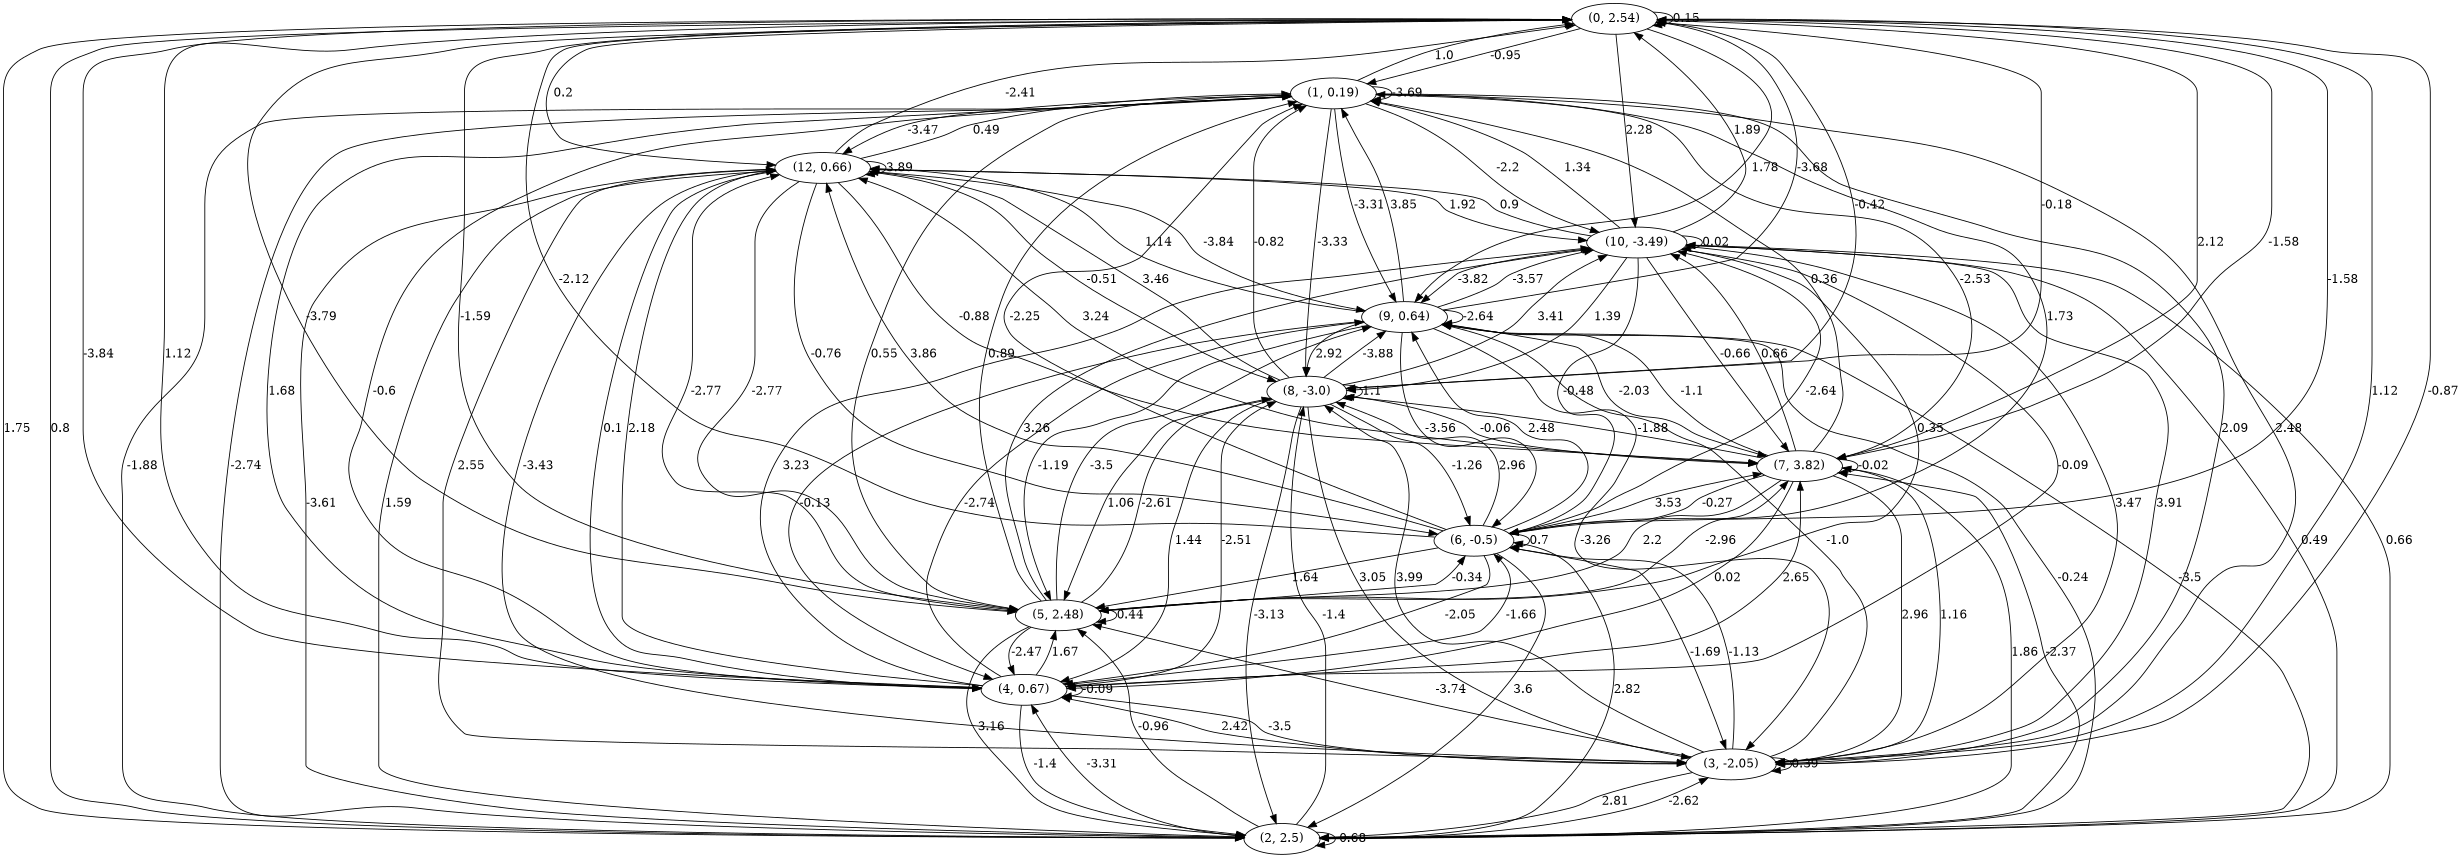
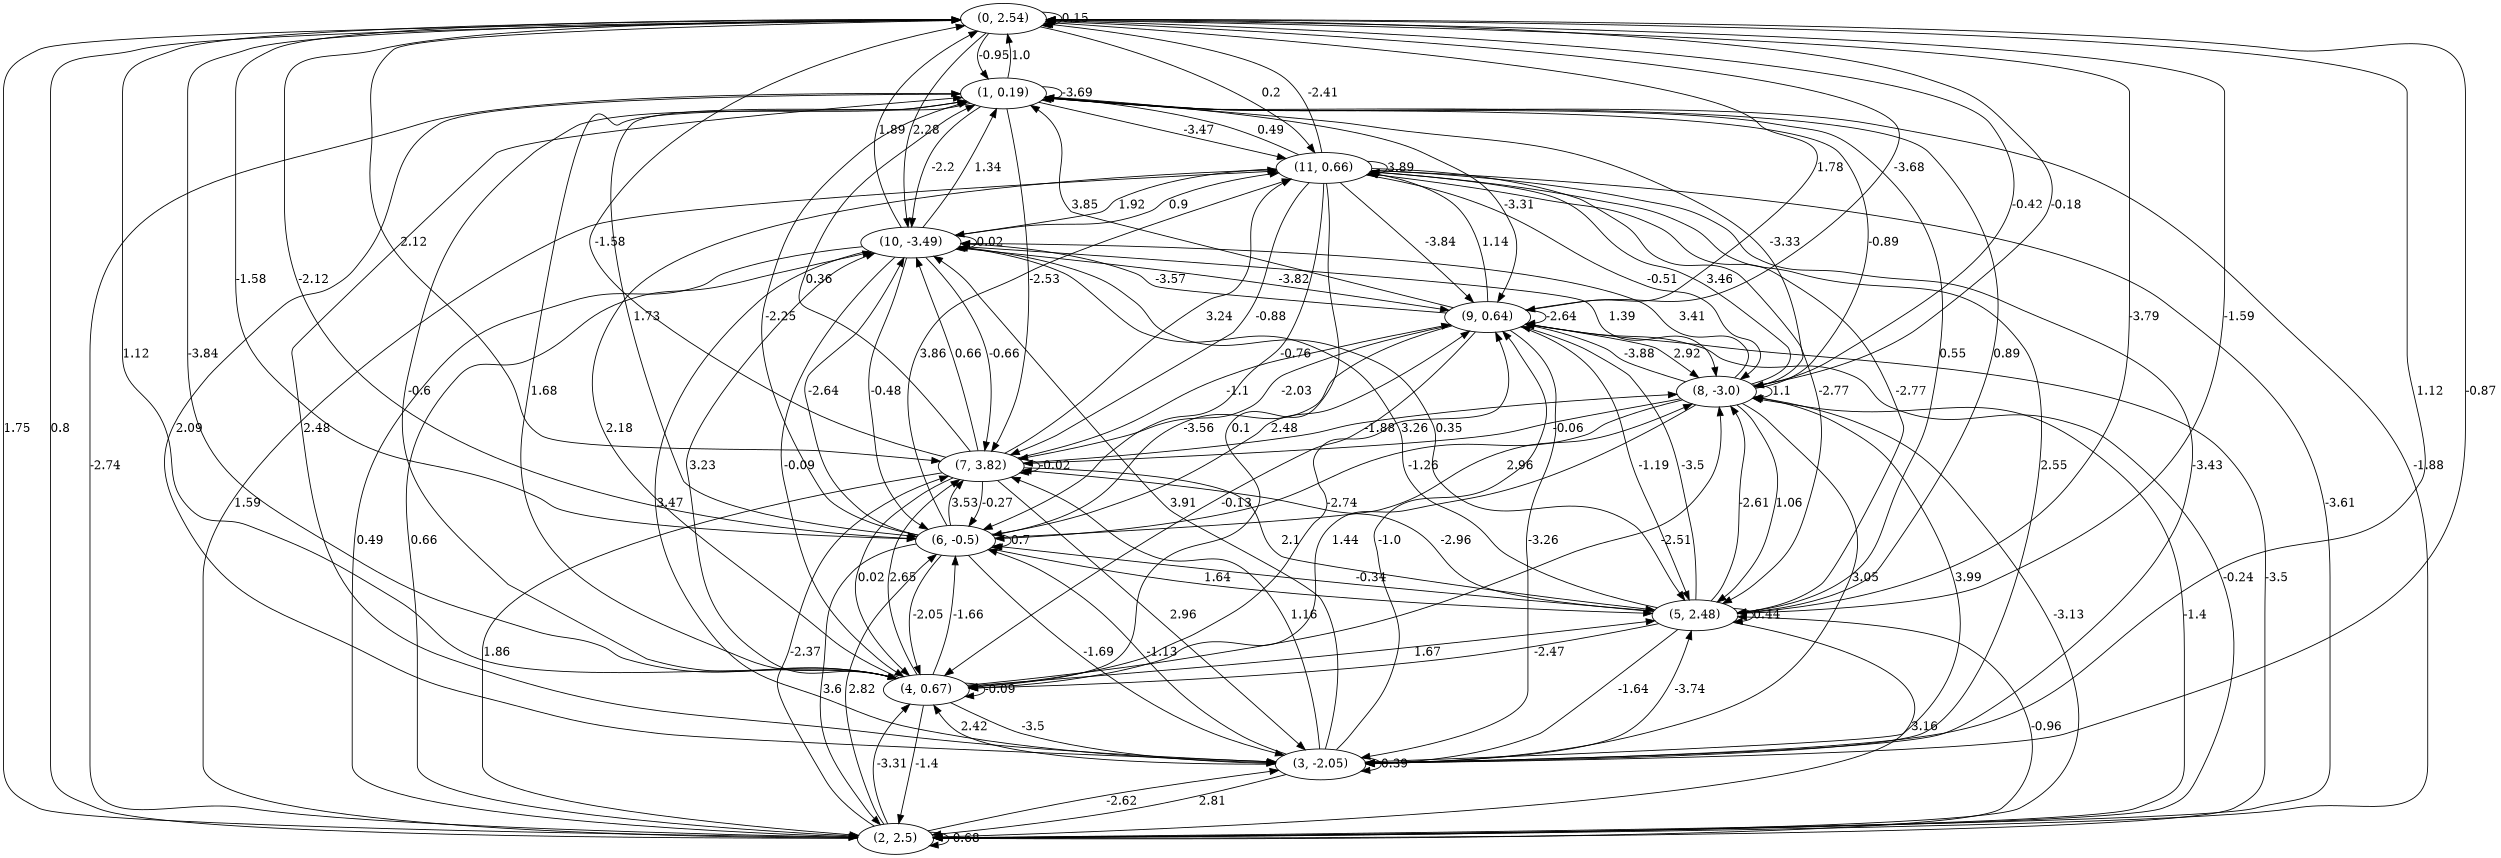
node "(12, 0.66)": label "(12, 0.66)" -> "(11, 0.66)"
edge "(8, -3.0)" -> "(1, 0.19)": label "-0.82" -> "-0.89"
edge "(7, 3.82)" -> "(5, 2.48)": label "2.2" -> "2.1"
edge "(5, 2.48)" -> "(3, -2.05)": added, label "-1.64"
